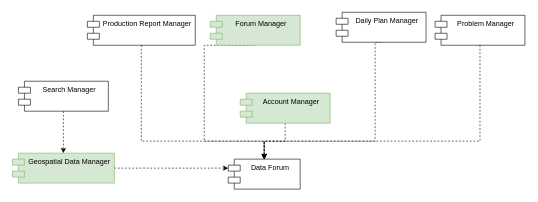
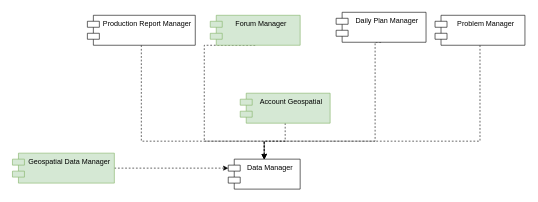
node "Search Manager": removed
node "Account Manager": label "Account Manager" -> "Account Geospatial"
edge "Search Manager" -> "Geospatial Data Manager": removed
node "Data Forum": label "Data Forum" -> "Data Manager"
